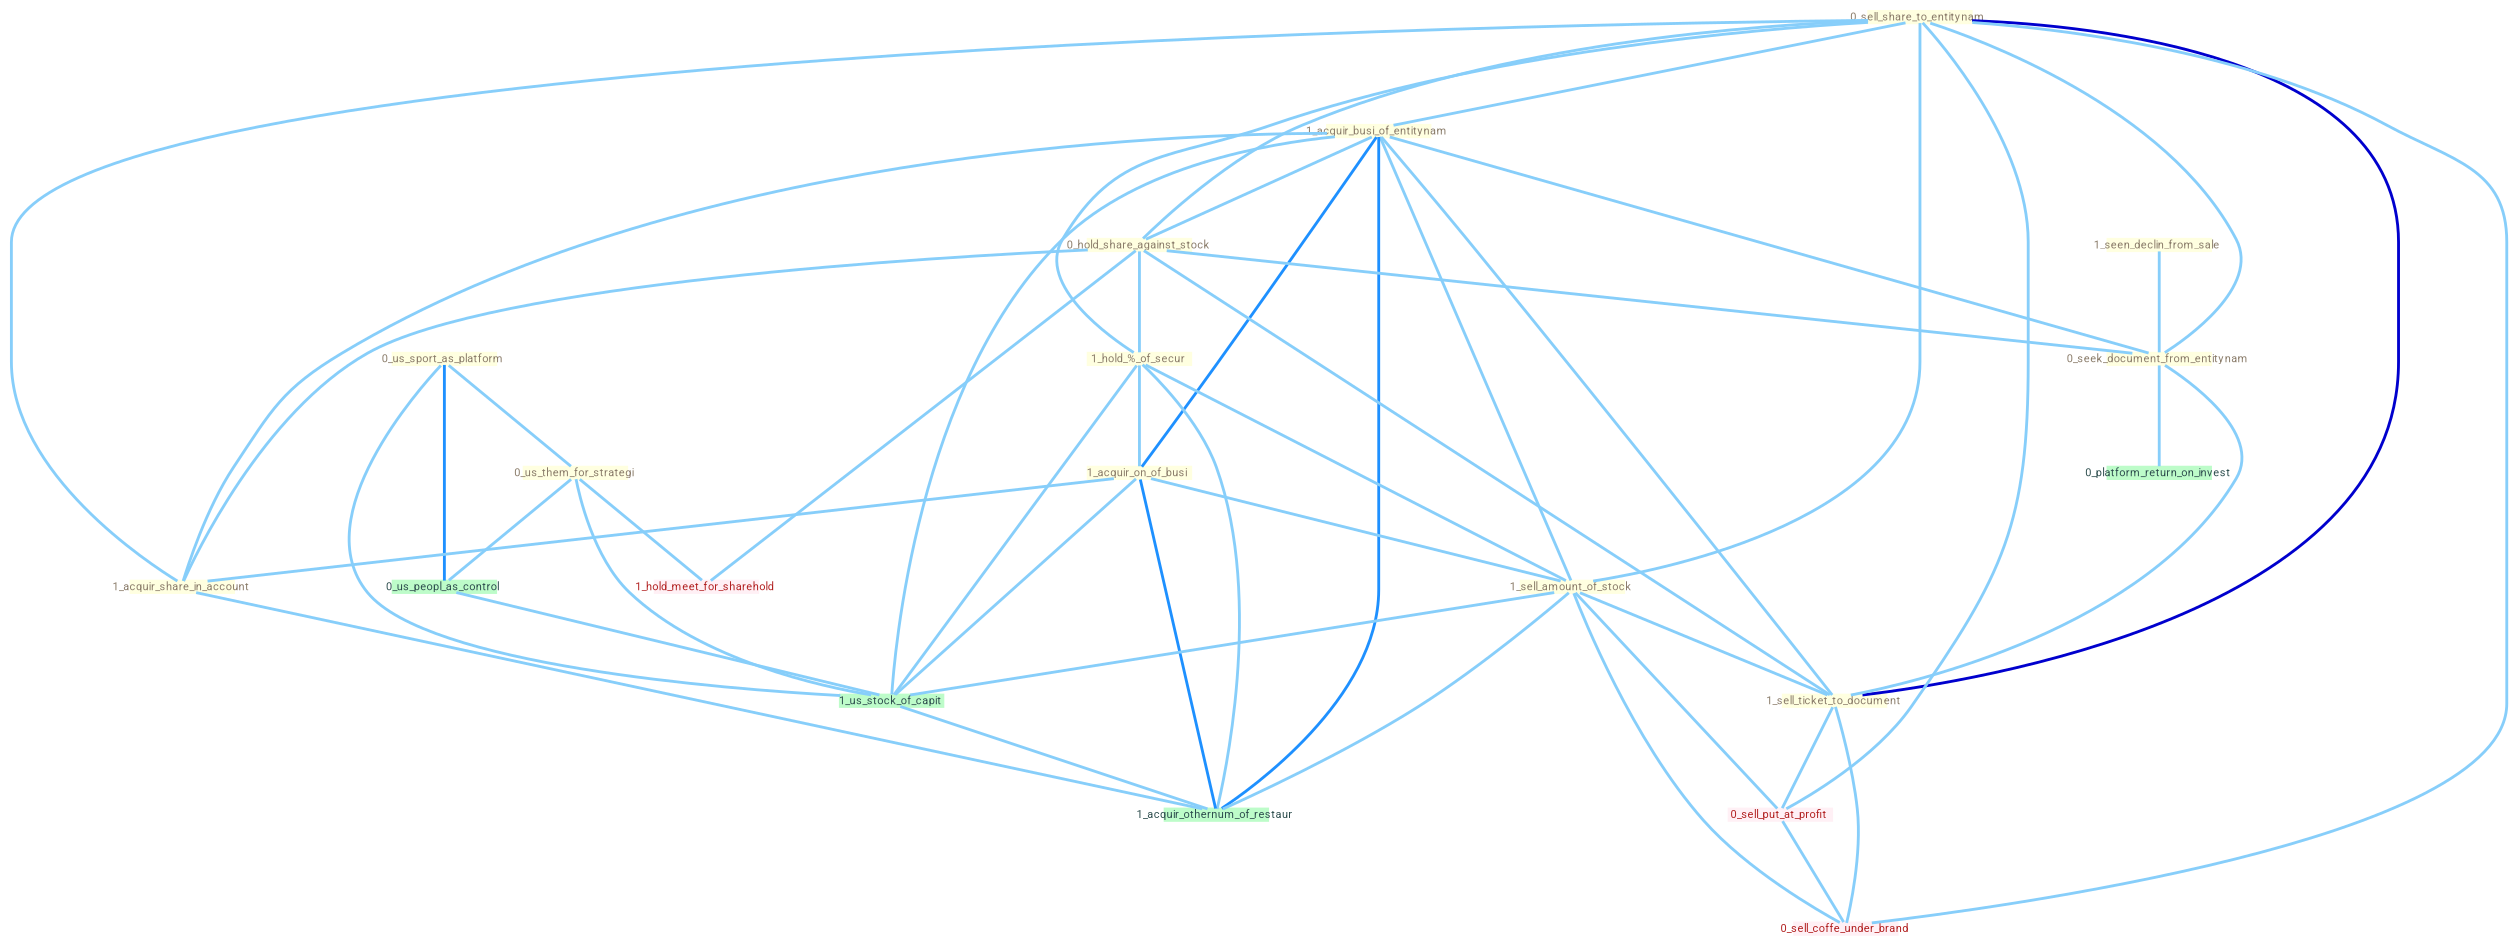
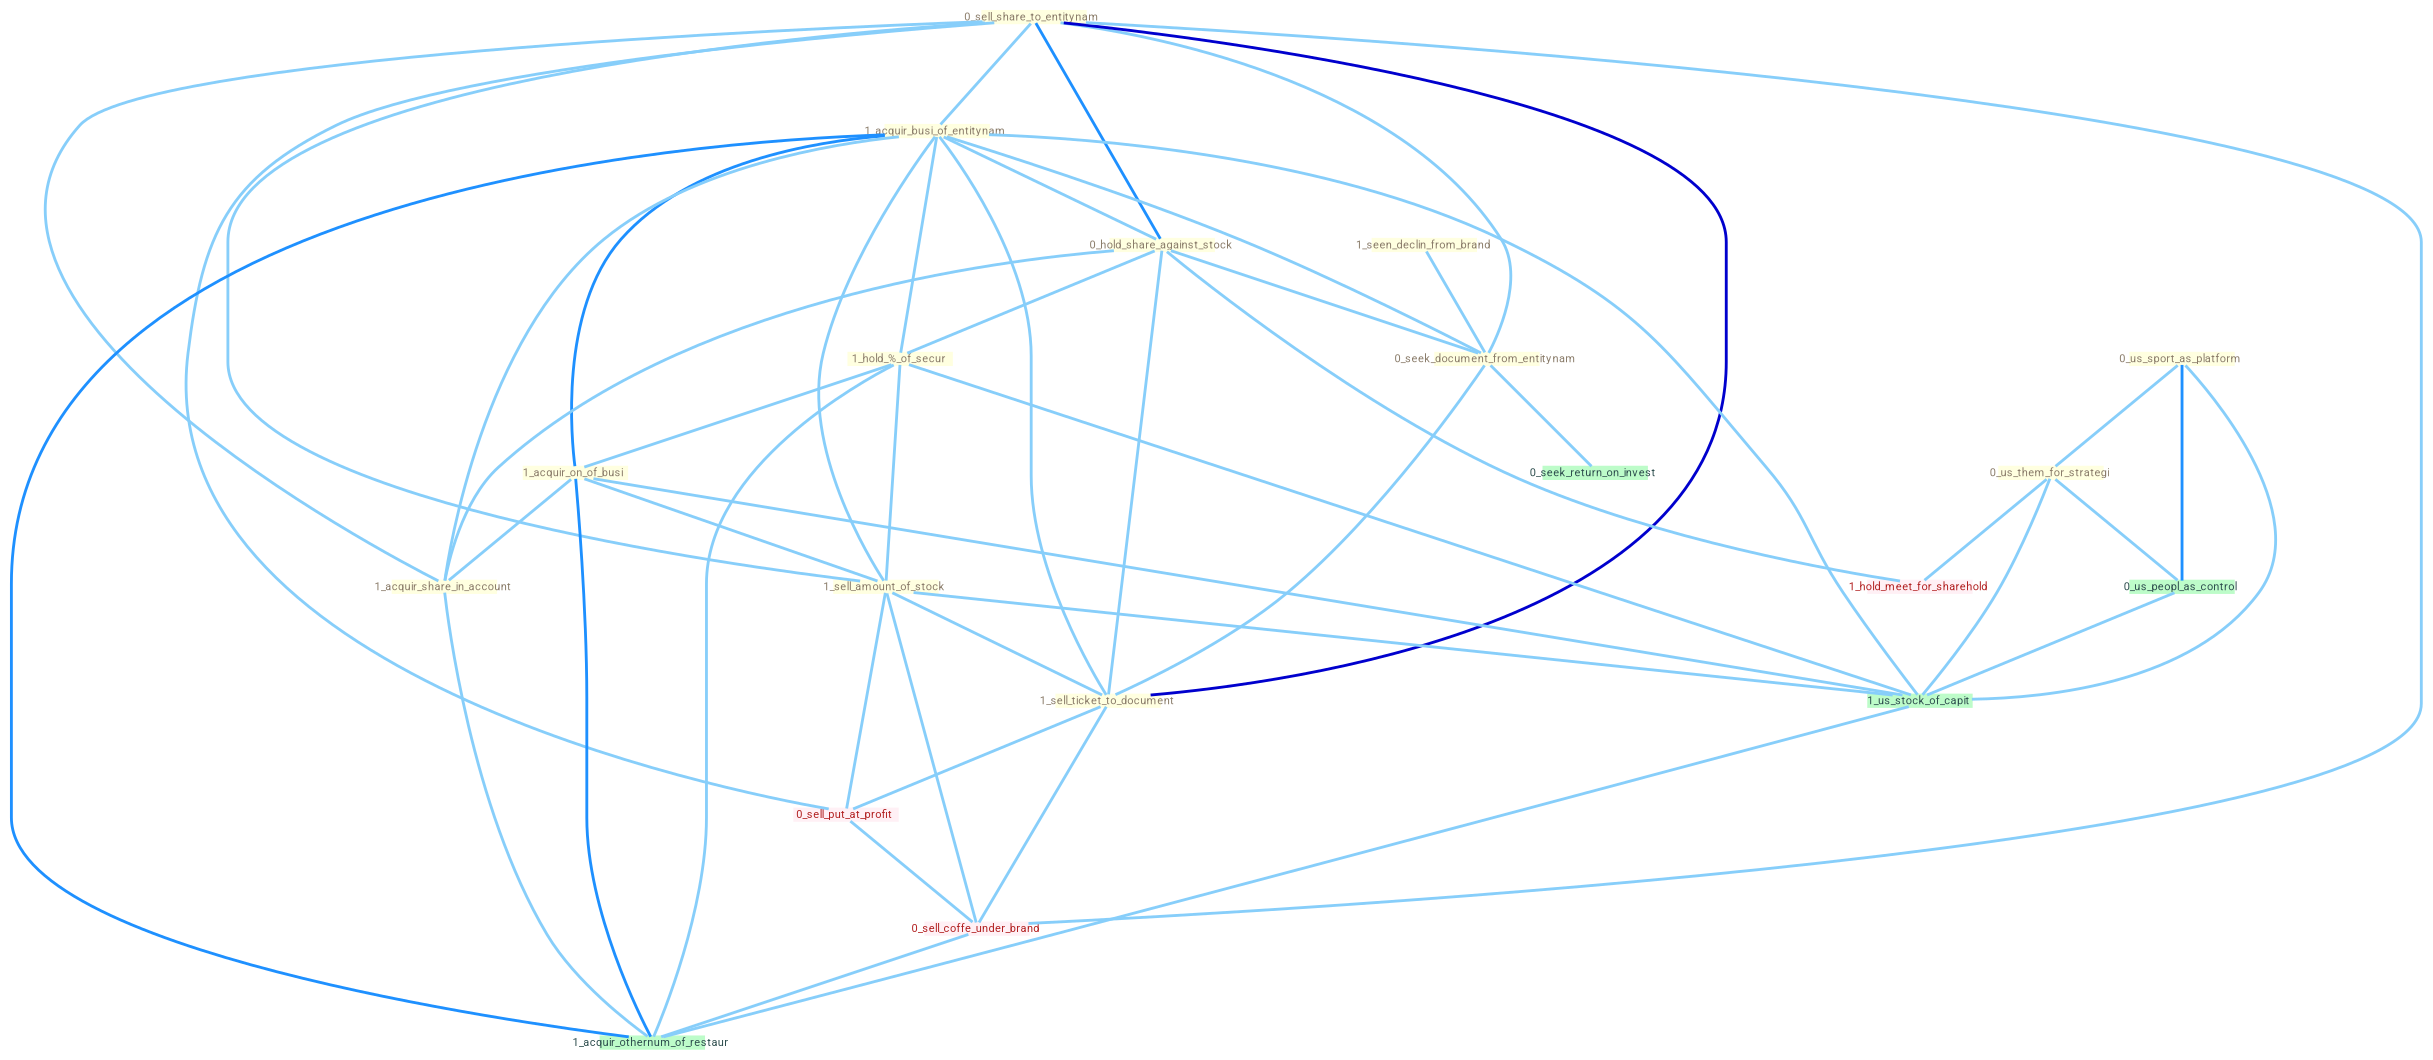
edge "0_sell_share_to_entitynam" -- "0_hold_share_against_stock": color #87cefa -> #1e90ff
edge "0_sell_share_to_entitynam" -- "1_hold_%_of_secur": now "1_acquir_busi_of_entitynam" -- "1_hold_%_of_secur"
node "1_seen_declin_from_sale": label "1_seen_declin_from_sale" -> "1_seen_declin_from_brand"
node "0_platform_return_on_invest": label "0_platform_return_on_invest" -> "0_seek_return_on_invest"
edge "1_sell_amount_of_stock" -- "1_acquir_othernum_of_restaur": now "0_sell_coffe_under_brand" -- "1_acquir_othernum_of_restaur"
